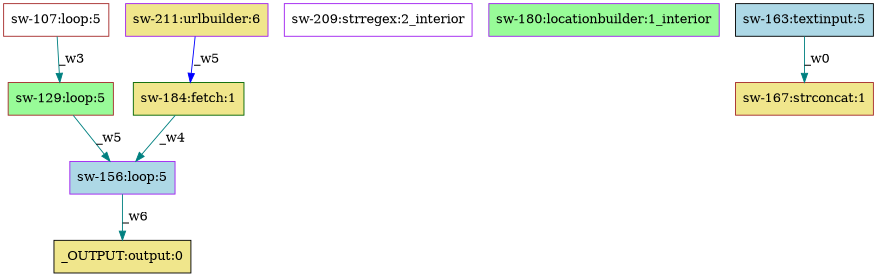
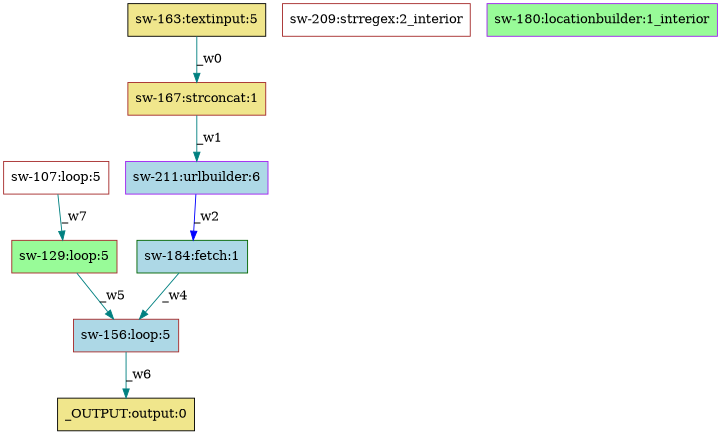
node "sw-211:urlbuilder:6": fillcolor khaki -> lightblue
node "sw-209:strregex:2_interior": color purple -> brown
node "sw-163:textinput:5": fillcolor lightblue -> khaki
edge "sw-107:loop:5" -> "sw-129:loop:5": label "_w3" -> "_w7"
edge "sw-211:urlbuilder:6" -> "sw-184:fetch:1": label "_w5" -> "_w2"
node "sw-184:fetch:1": fillcolor khaki -> lightblue
edge "sw-167:strconcat:1" -> "sw-211:urlbuilder:6": added, label "_w1"
node "sw-156:loop:5": color purple -> brown
